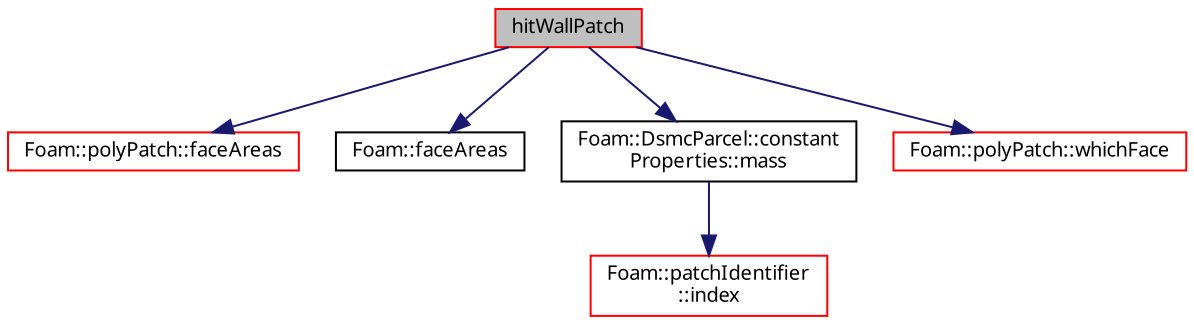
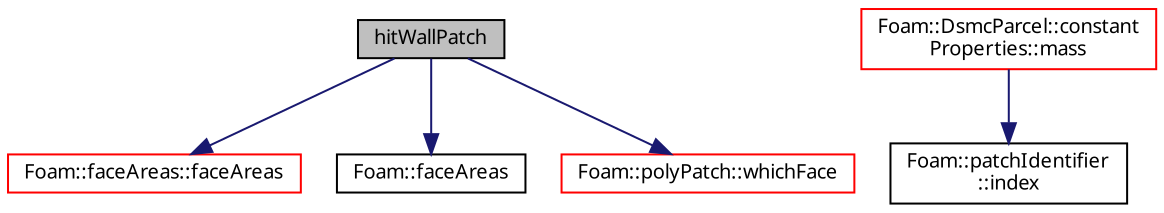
node "hitWallPatch": color red -> black
edge "hitWallPatch" -> "Foam::DsmcParcel::constant Properties::mass": removed
node "Foam::polyPatch::faceAreas": label "Foam::polyPatch::faceAreas" -> "Foam::faceAreas::faceAreas"
node "Foam::DsmcParcel::constant Properties::mass": color black -> red
node "Foam::patchIdentifier ::index": color red -> black
